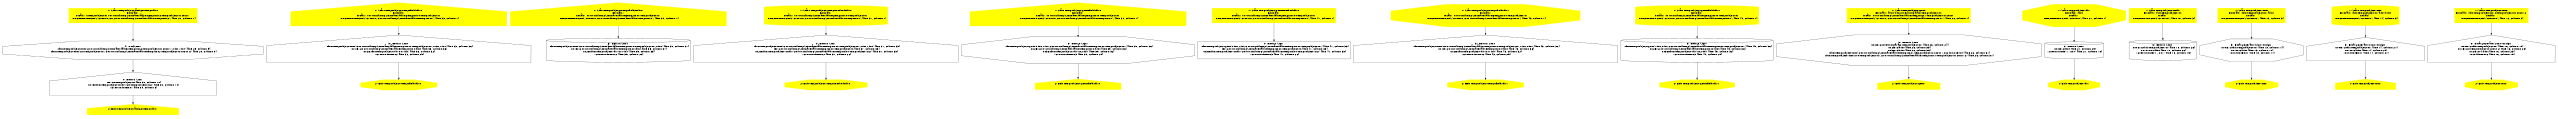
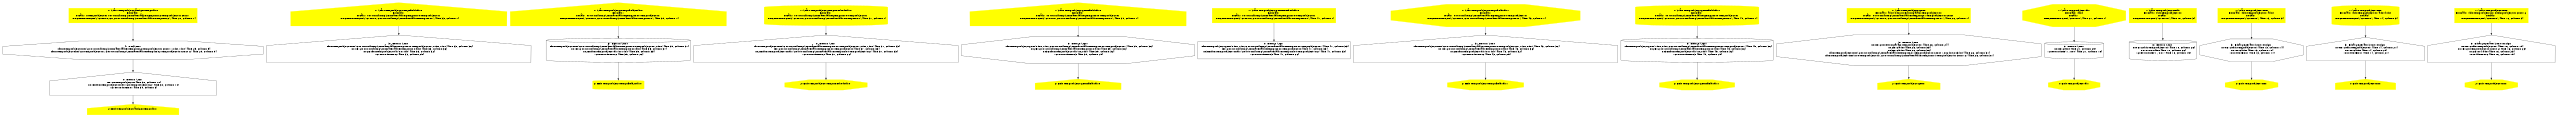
node "2: Exit temp_object::temp_field_div0": removed
node "2: Exit temp_object::temp_field2_div0": added
